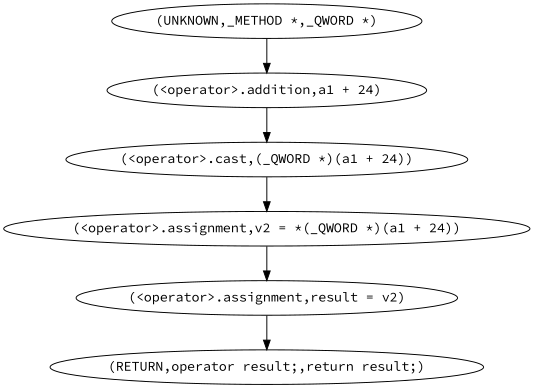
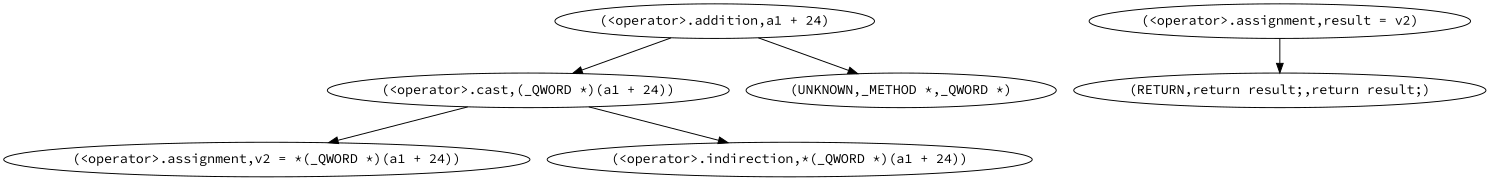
edge "(UNKNOWN,_METHOD *,_QWORD *)" -> "(<operator>.addition,a1 + 24)": reversed
node "(<operator>.indirection,*(_QWORD *)(a1 + 24))": added
edge "(<operator>.assignment,v2 = *(_QWORD *)(a1 + 24))" -> "(<operator>.assignment,result = v2)": removed
node "(RETURN,operator result;,return result;)": label "(RETURN,operator result;,return result;)" -> "(RETURN,return result;,return result;)"
